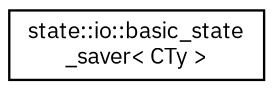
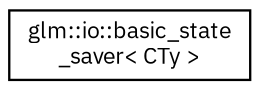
node "state::io::basic_state _saver< CTy >": label "state::io::basic_state _saver< CTy >" -> "glm::io::basic_state _saver< CTy >"
